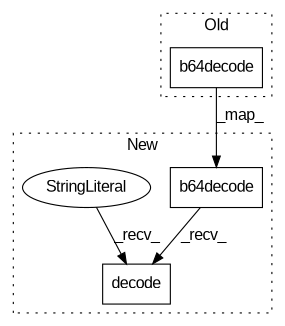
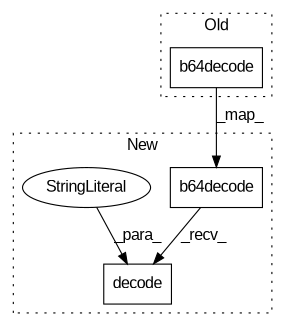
edge "StringLiteral" -> "decode": label "_recv_" -> "_para_"
